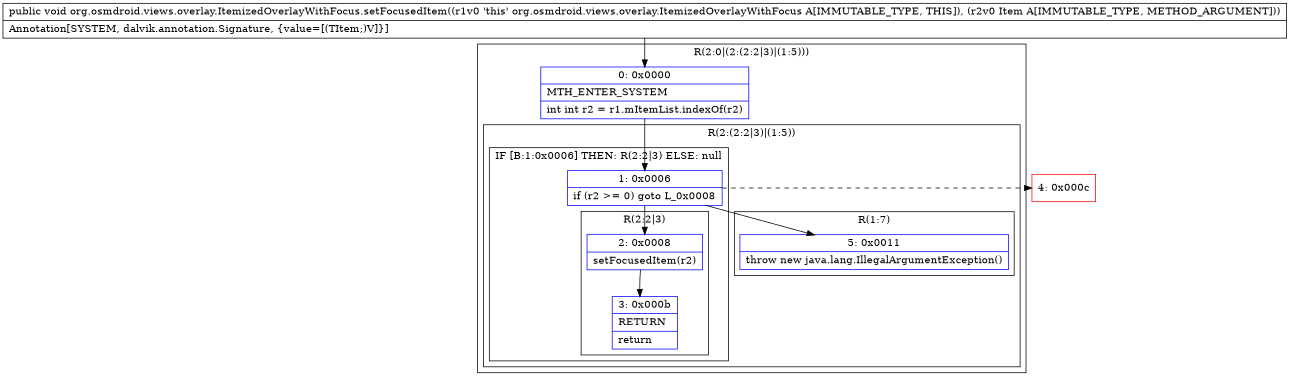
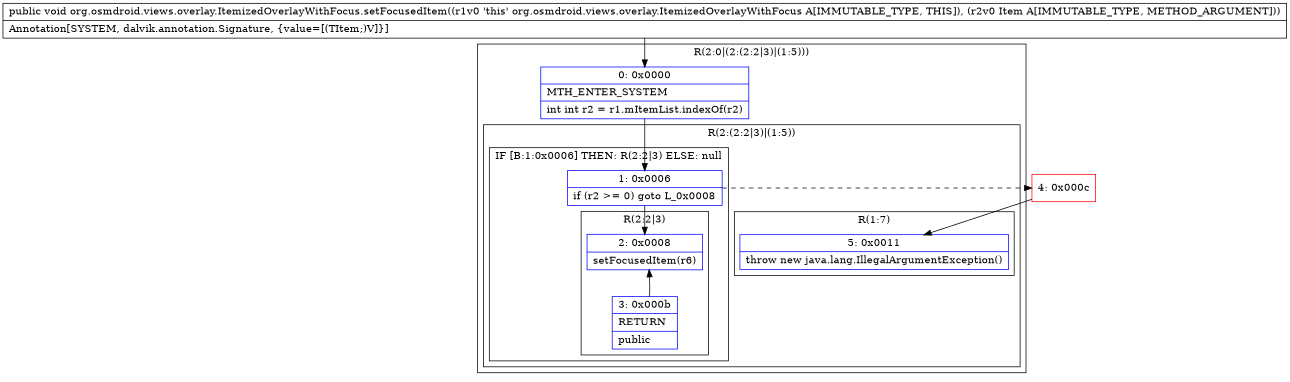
edge "1: 0x0006" -> "5: 0x0011": now "4: 0x000c" -> "5: 0x0011"
node "2: 0x0008": text "setFocusedItem(r2)" -> "setFocusedItem(r6)"
edge "2: 0x0008" -> "3: 0x000b": reversed
node "3: 0x000b": text "return" -> "public"
